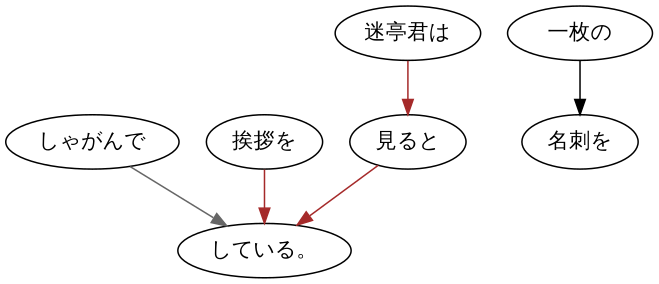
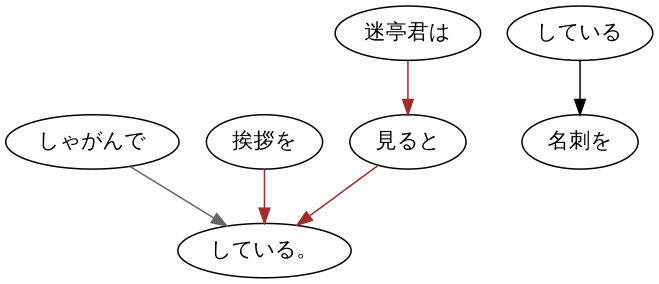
node "一枚の": label "一枚の" -> "している"
